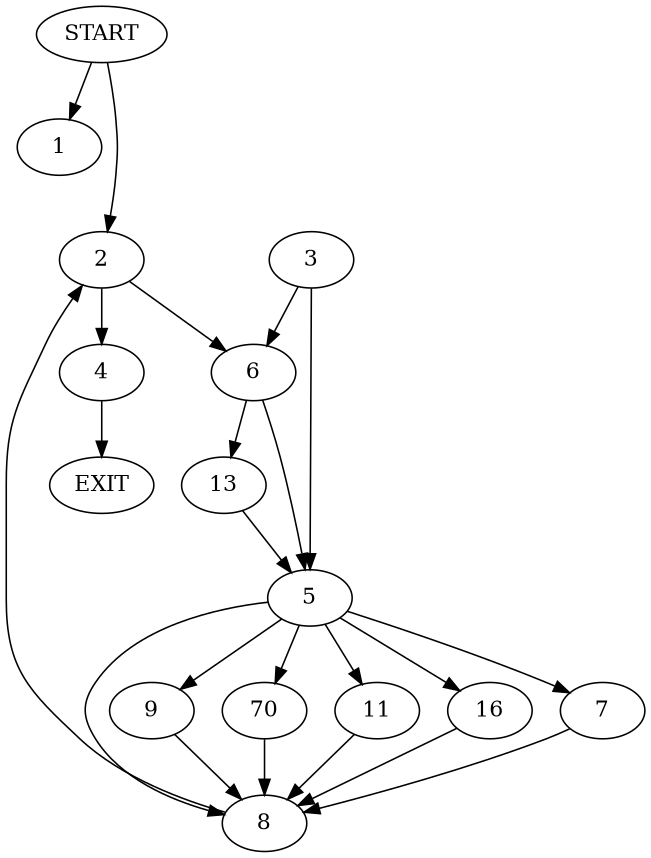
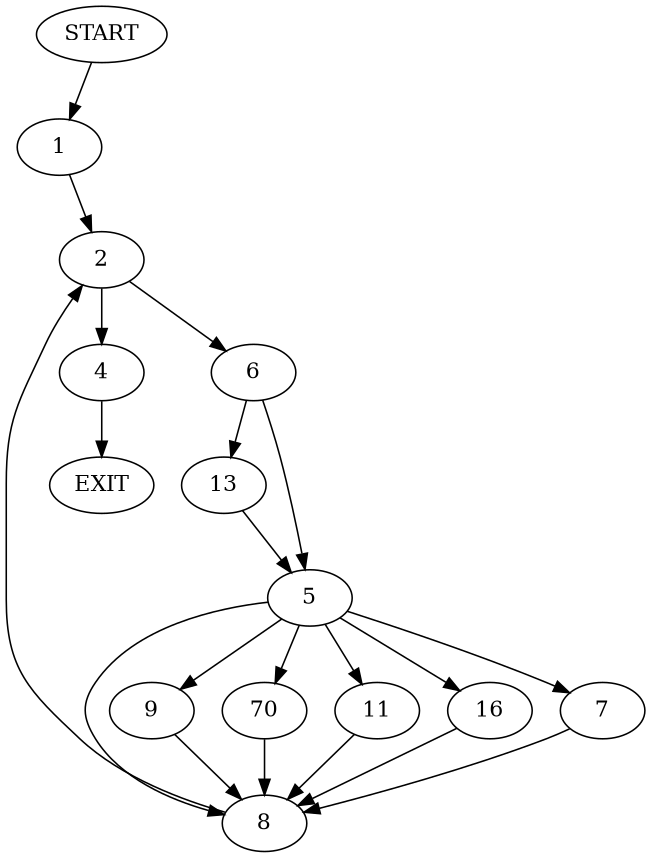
edge "START" -> "2": now "1" -> "2"
node "3": removed
